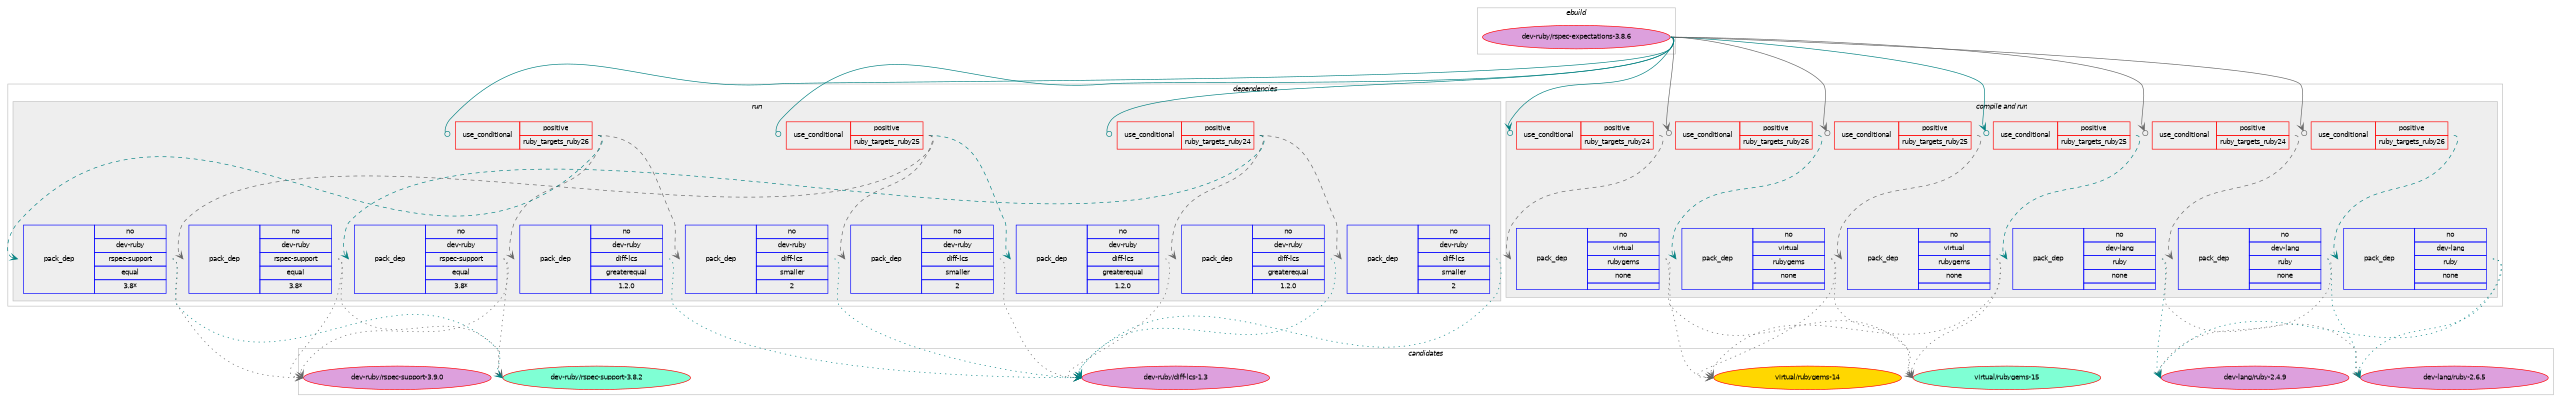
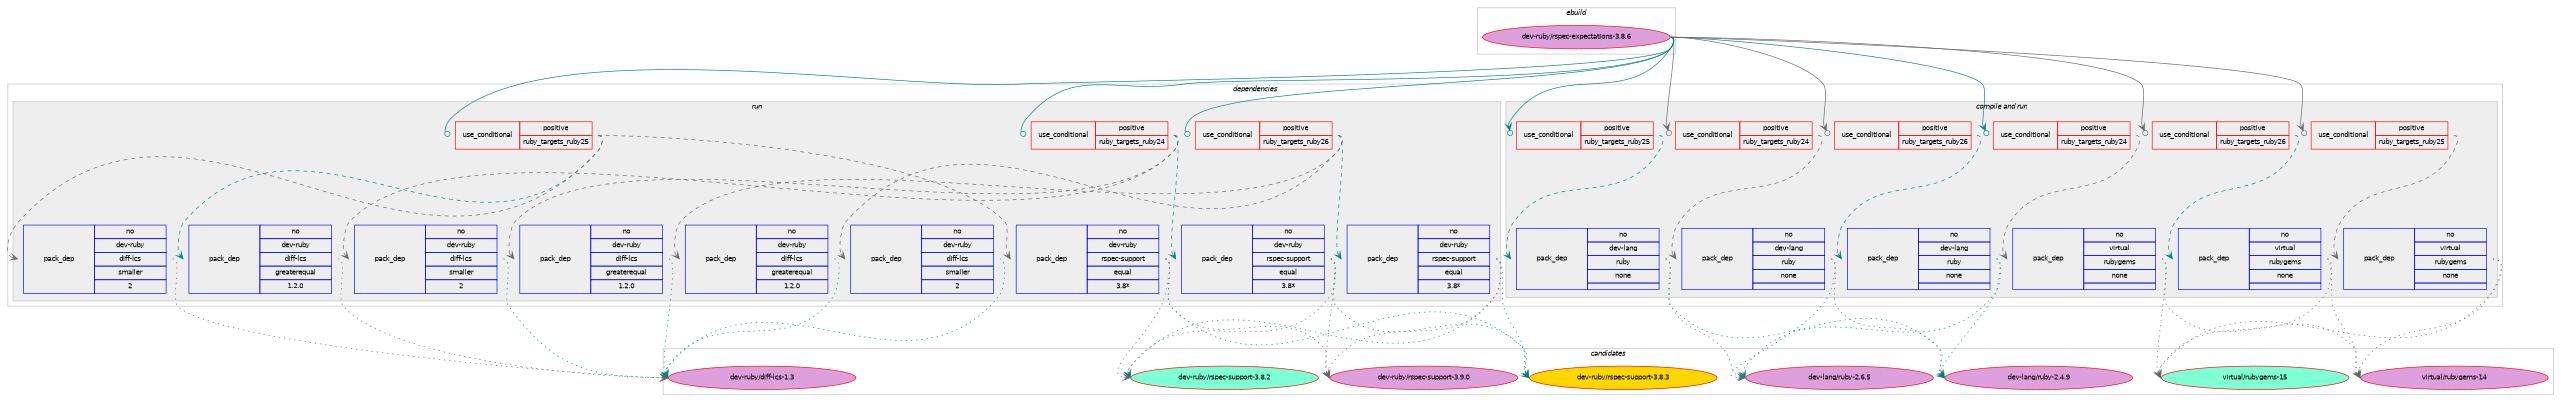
node "dev-ruby/rspec-support-3.8.3": added
node "virtual/rubygems-14": fillcolor gold -> plum
